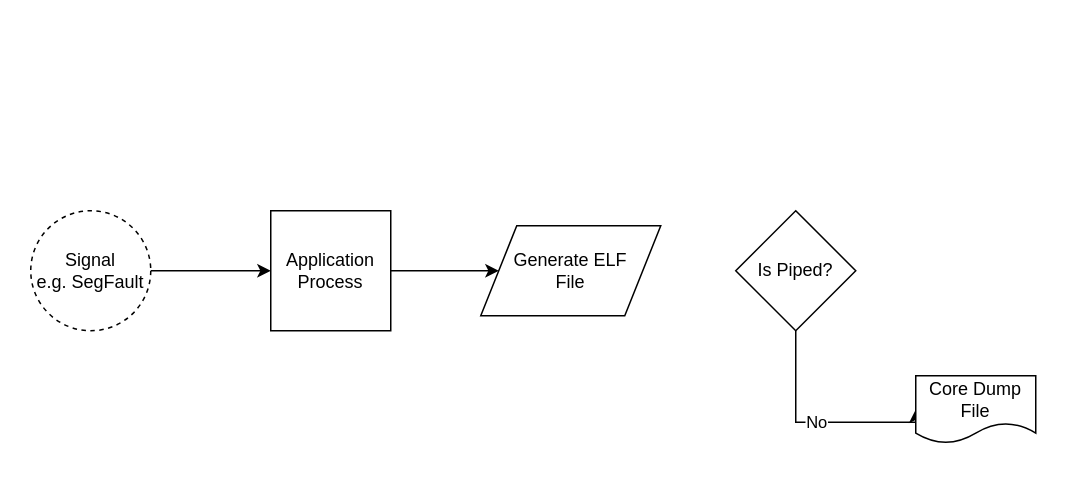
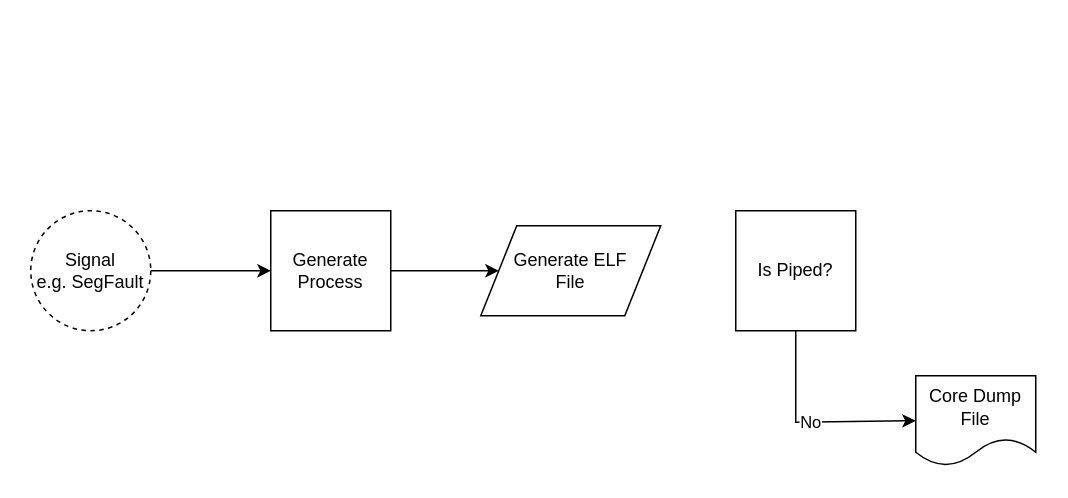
node "Application Process": label "Application Process" -> "Generate Process"
node "Is Piped?": shape diamond -> rectangle
node "Core Dump File": size 120x68 -> 120x90
